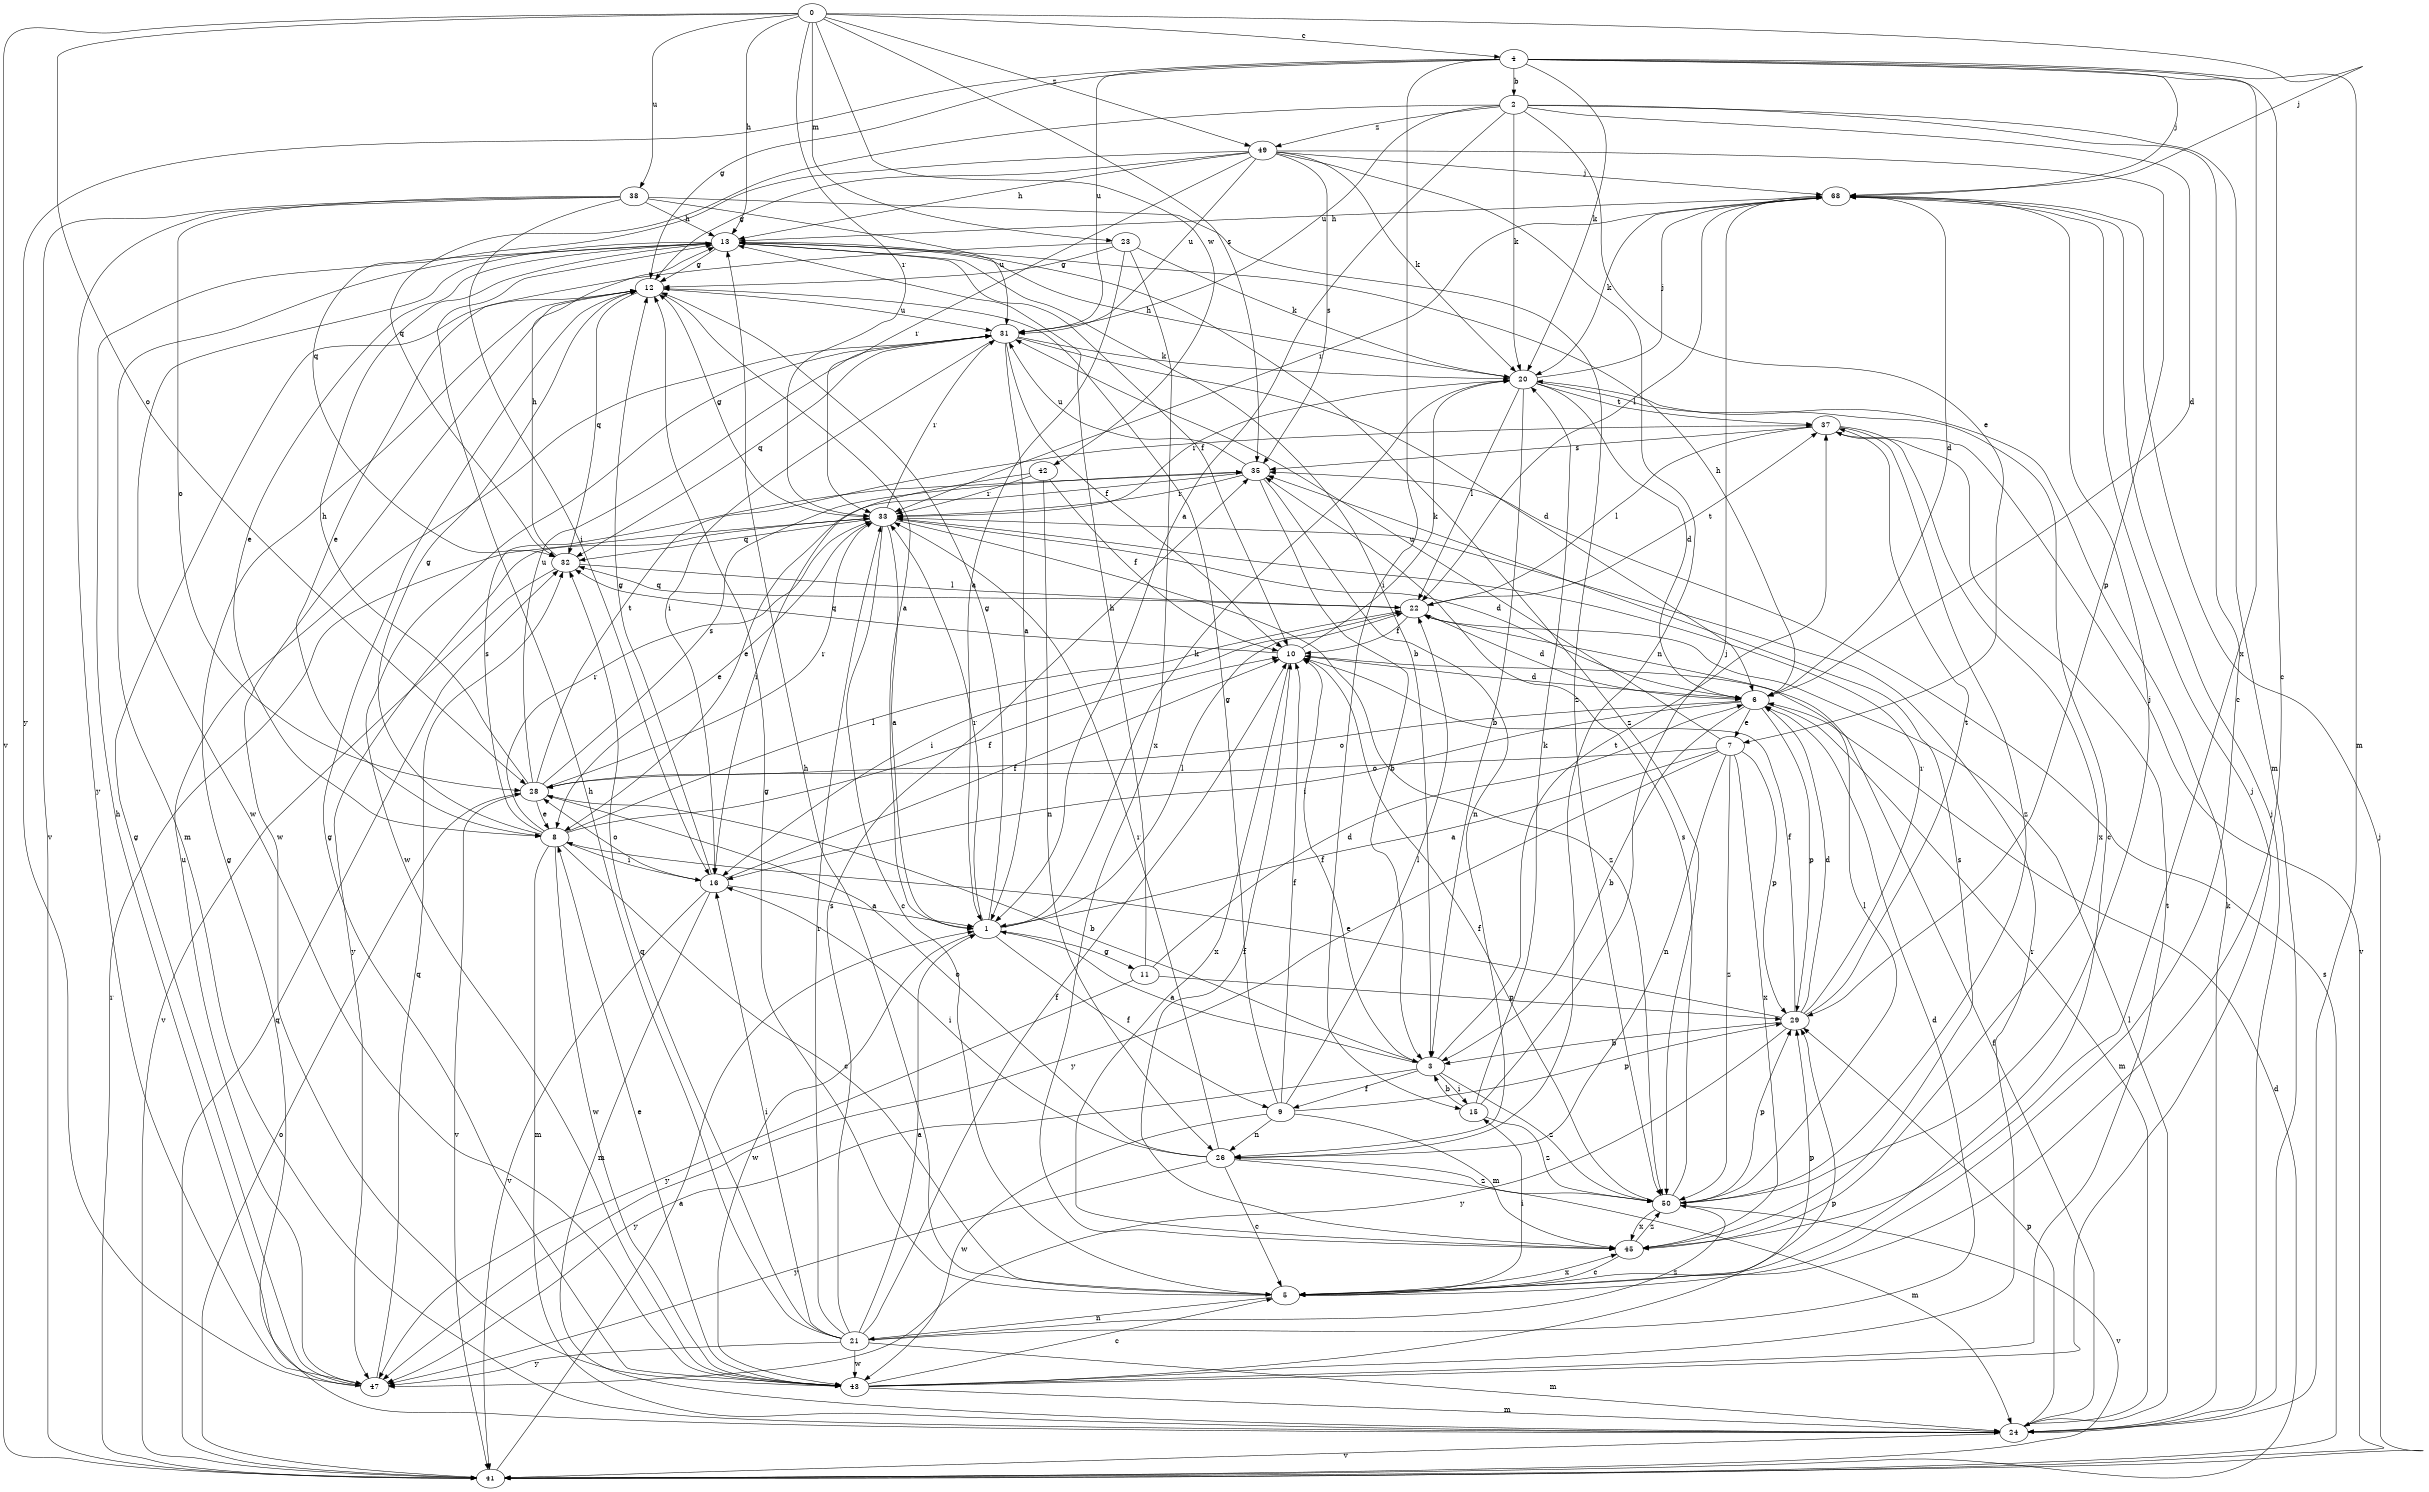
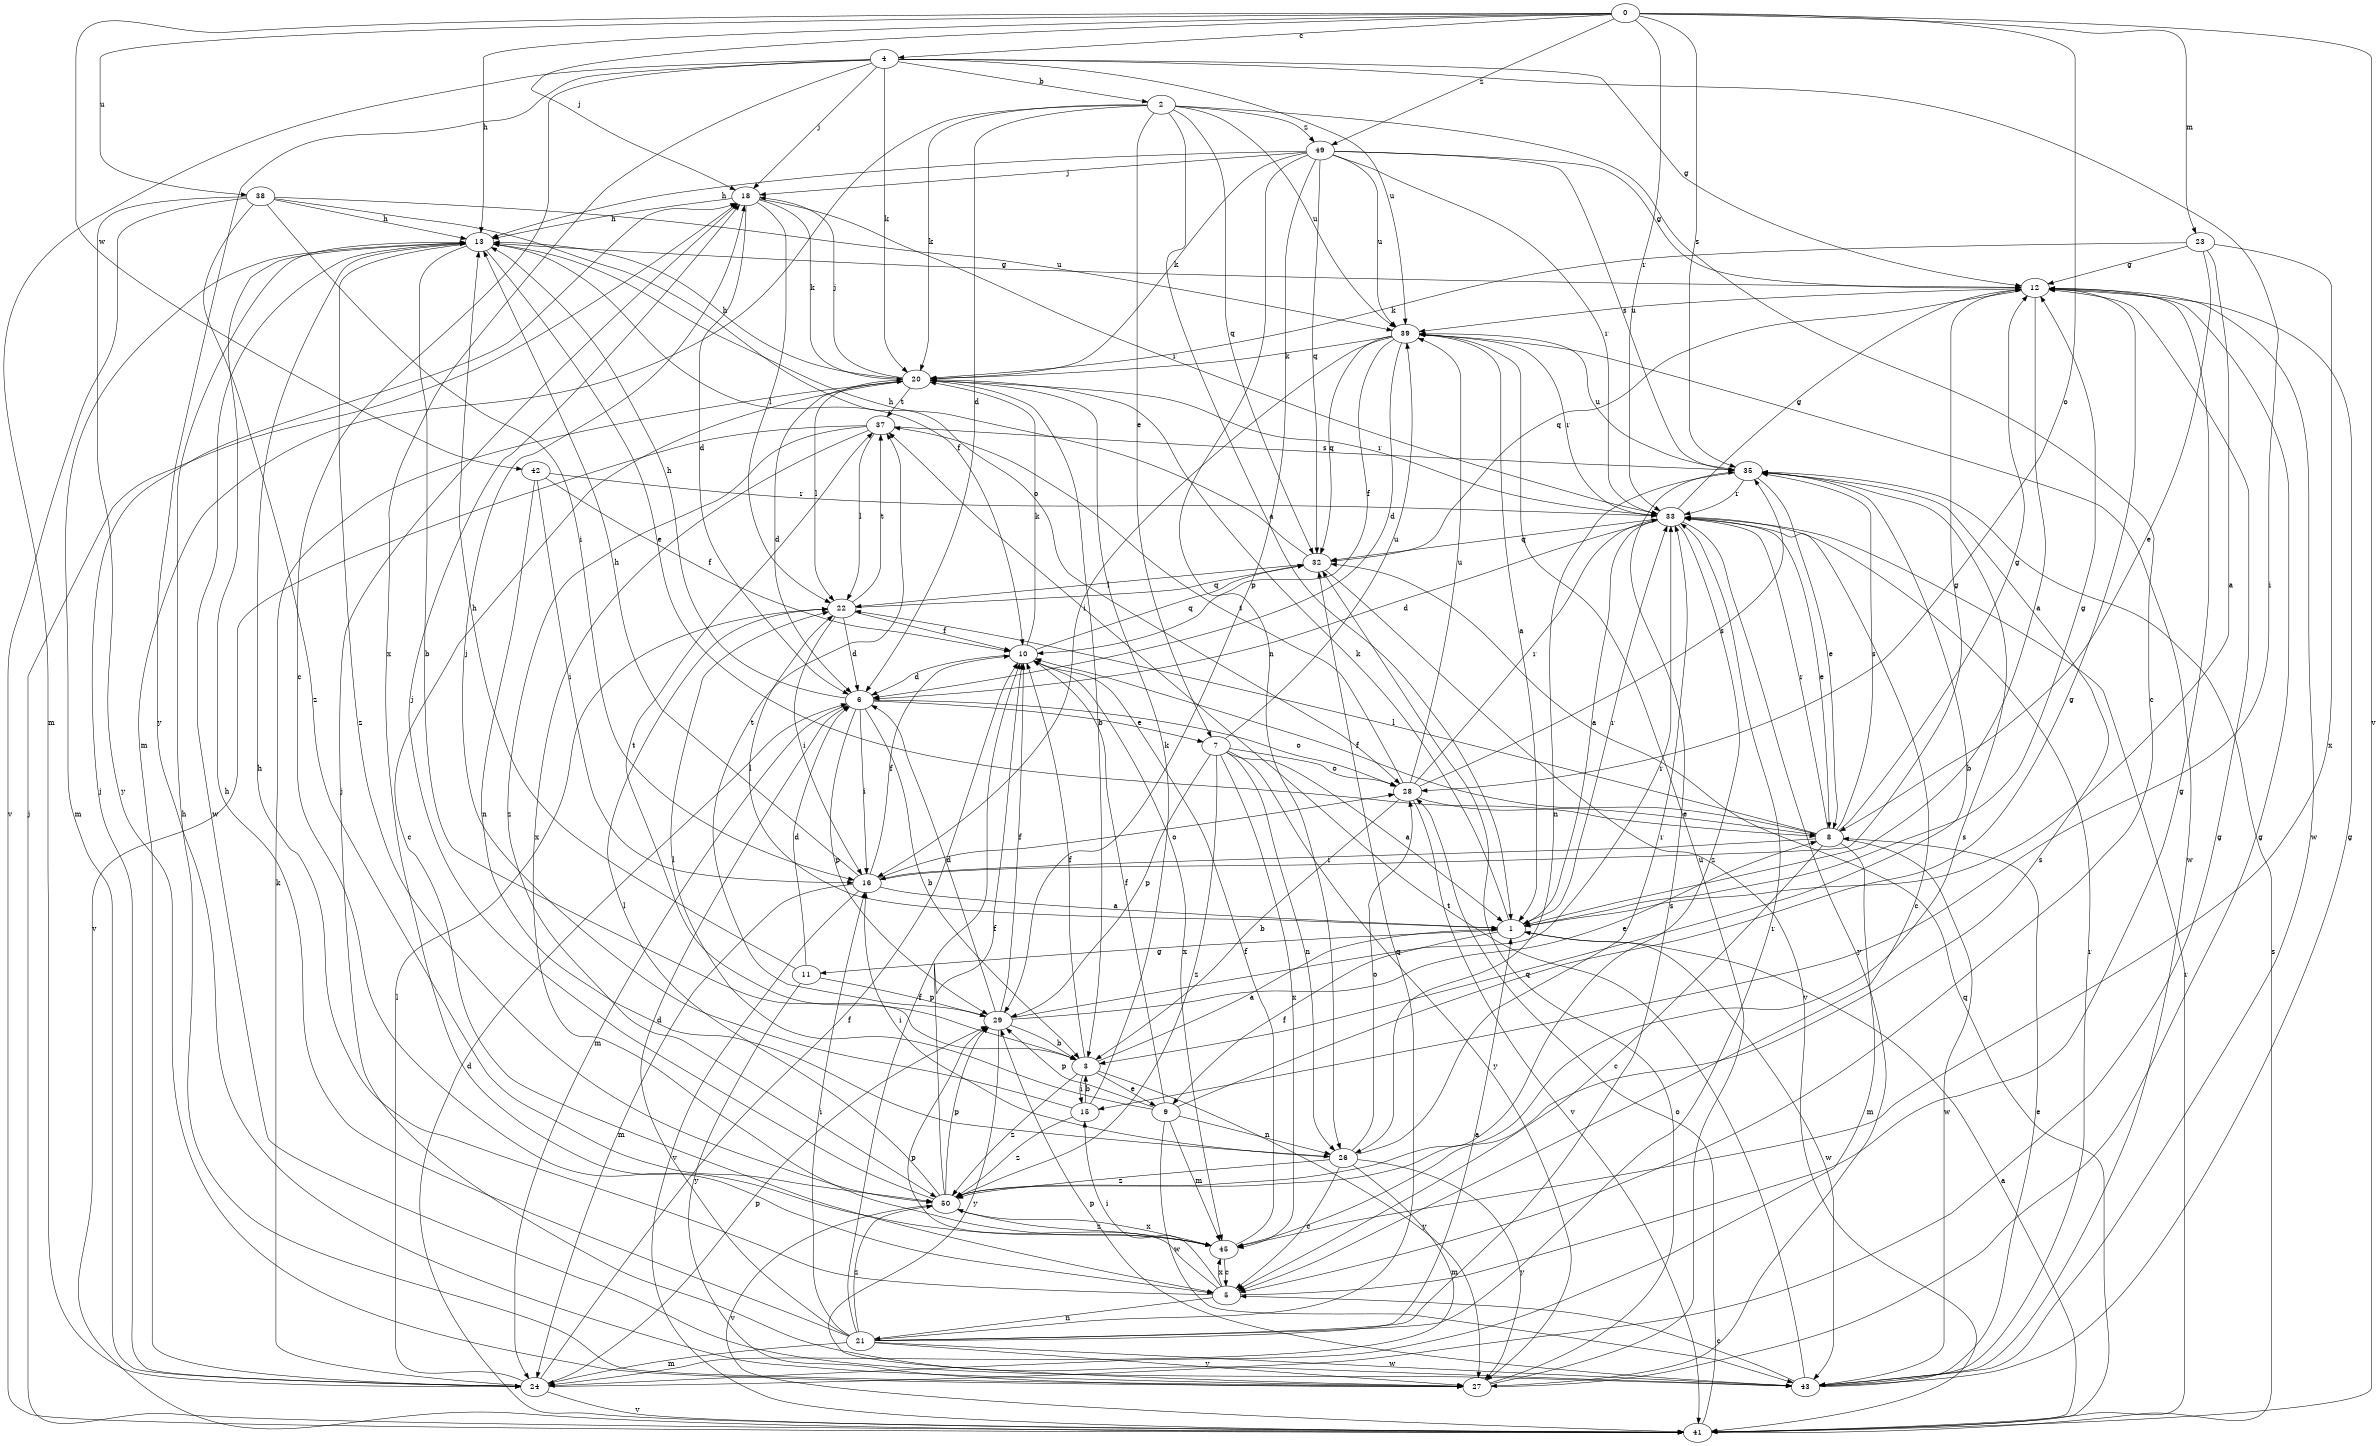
node "68": label "68" -> "18"
node "31": label "31" -> "39"
edge "28" -> "13": now "16" -> "13"
edge "3" -> "9": label "f" -> "e"
node "47": label "47" -> "27"
edge "43" -> "24": removed, label "m"
